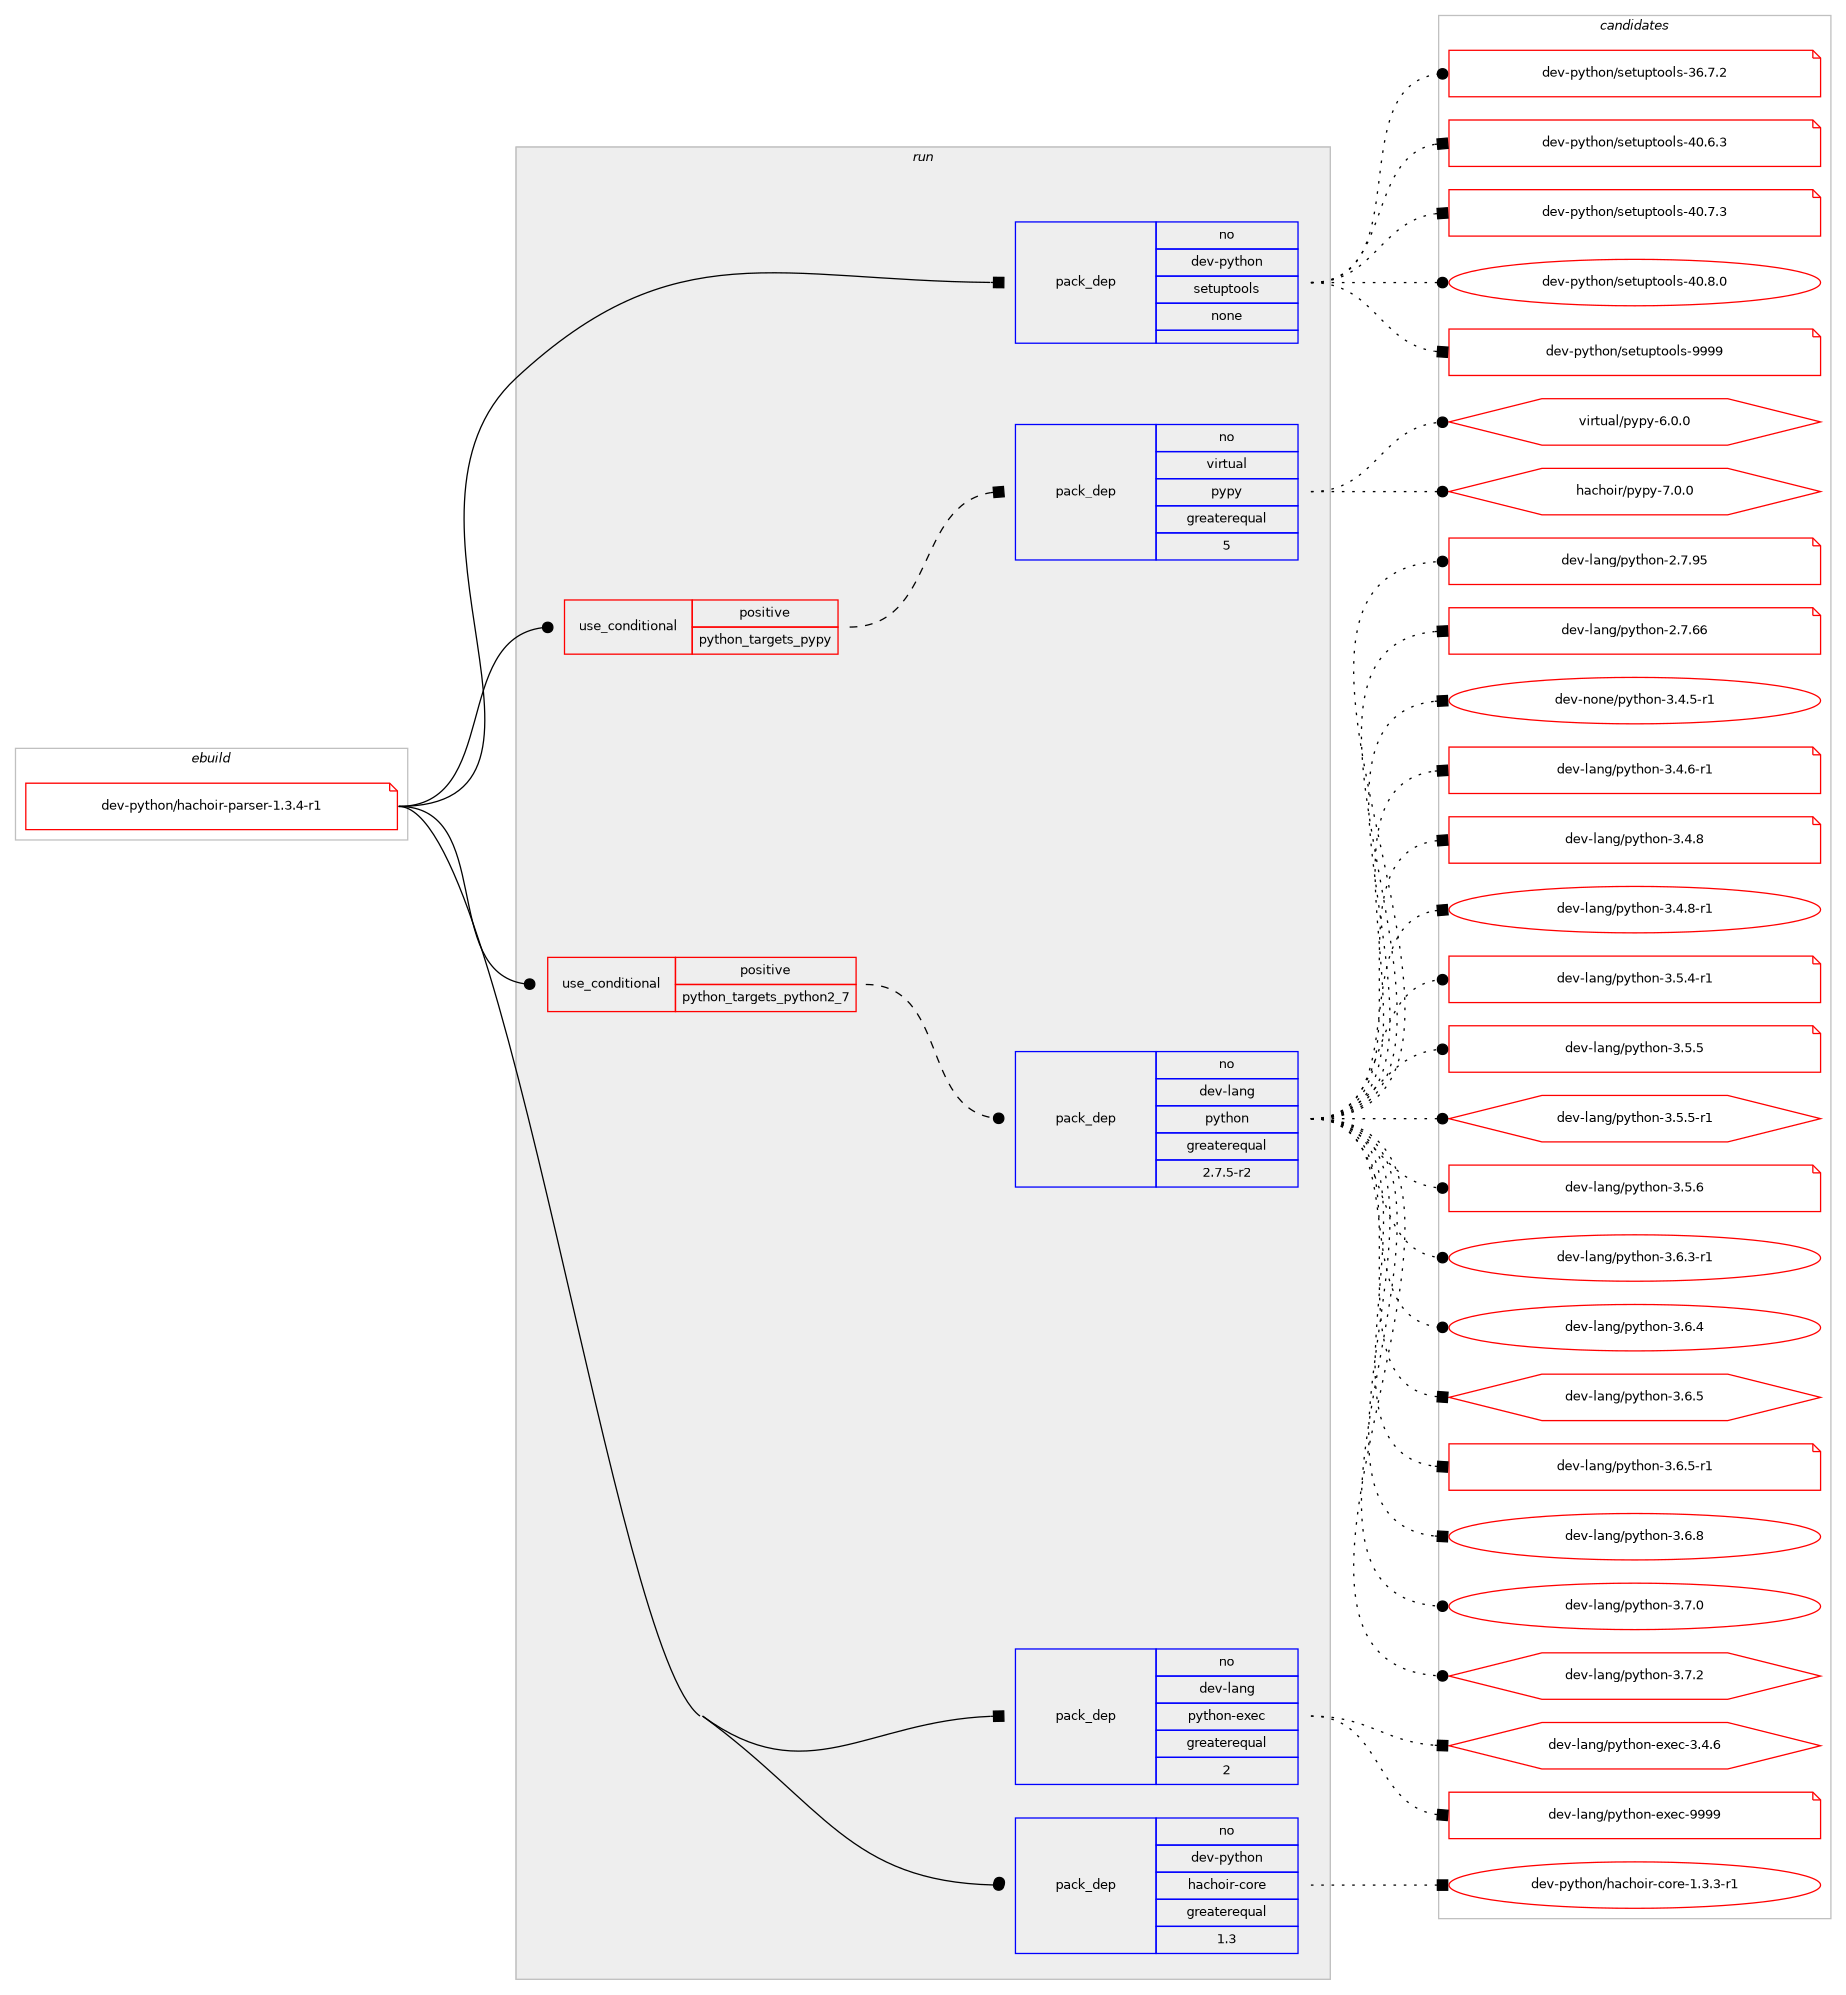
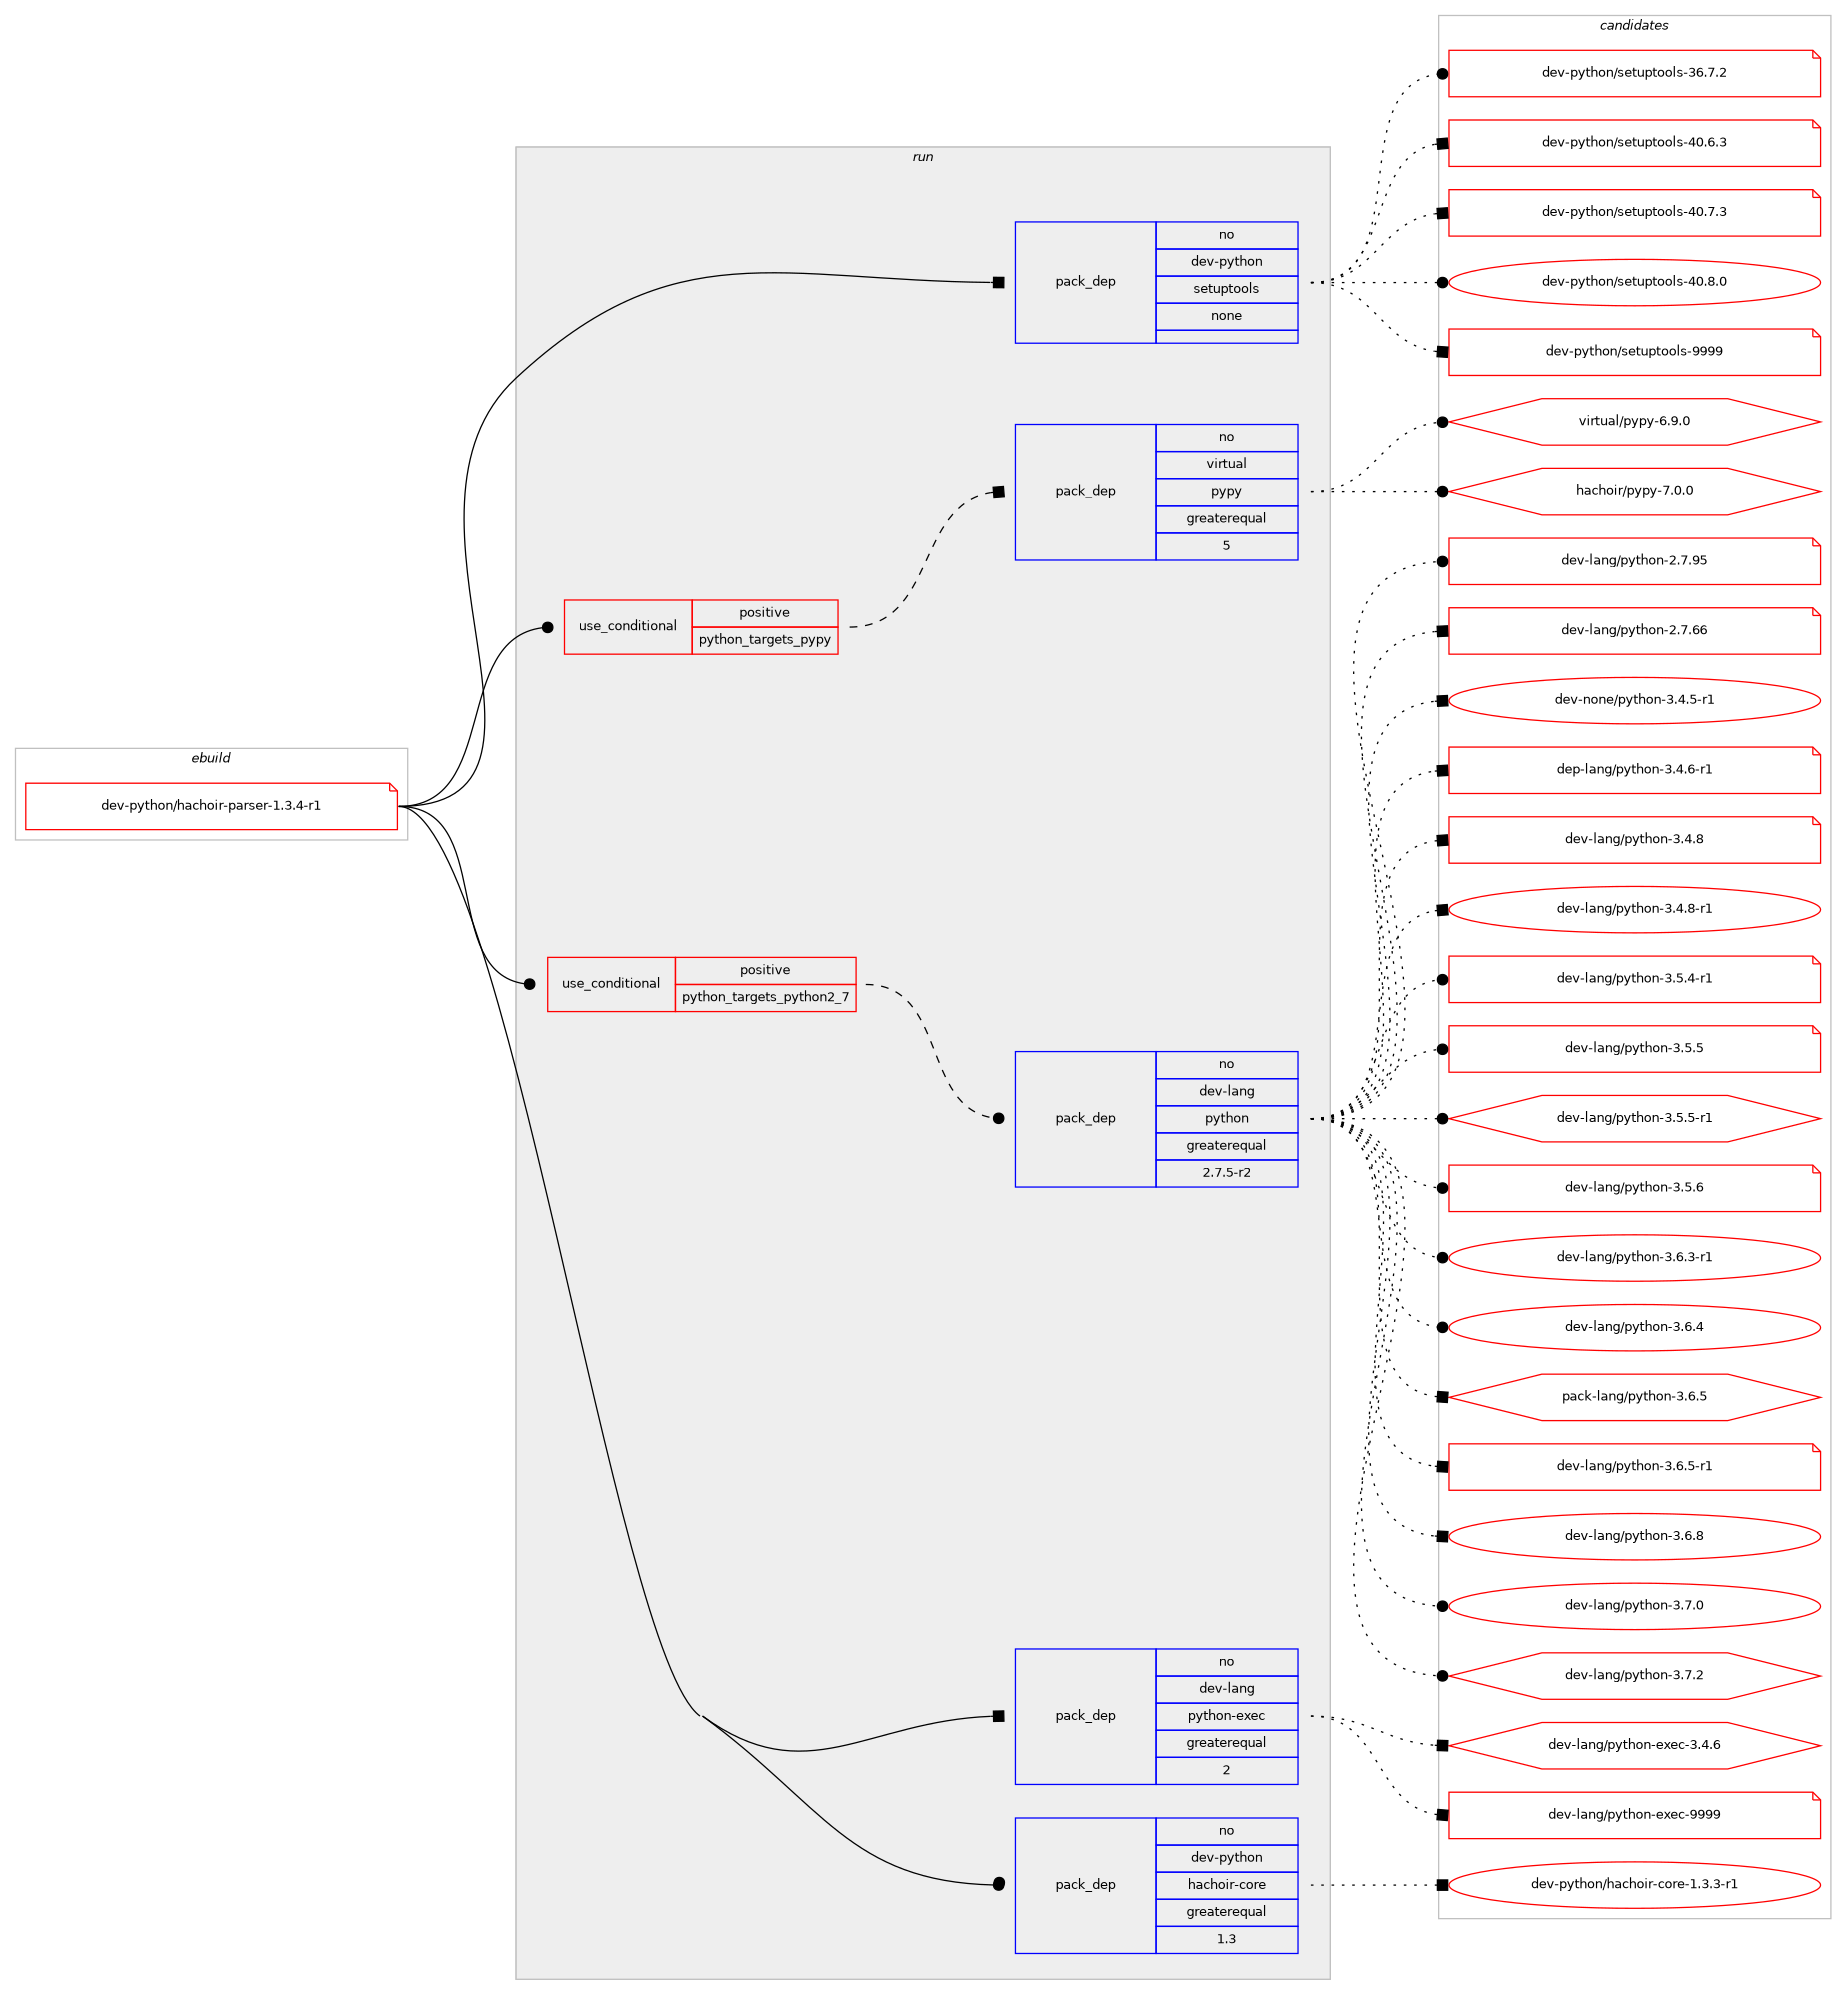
node "virtual/pypy-6.0.0": label "virtual/pypy-6.0.0" -> "virtual/pypy-6.9.0"
node "dev-lang/python-3.4.6-r1": label "dev-lang/python-3.4.6-r1" -> "dep-lang/python-3.4.6-r1"
node "dev-lang/python-3.6.5": label "dev-lang/python-3.6.5" -> "pack-lang/python-3.6.5"
